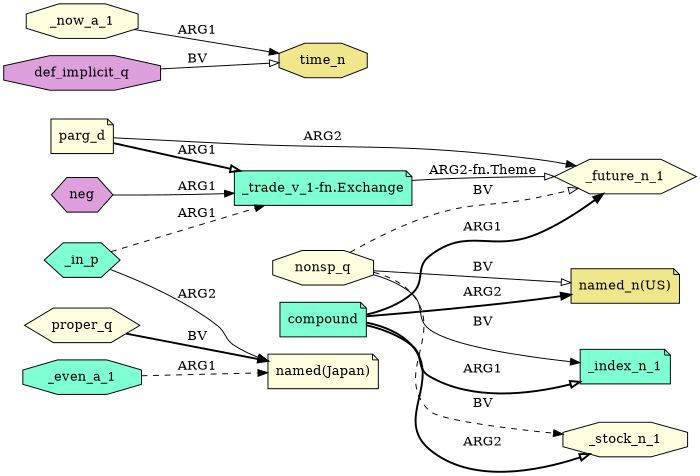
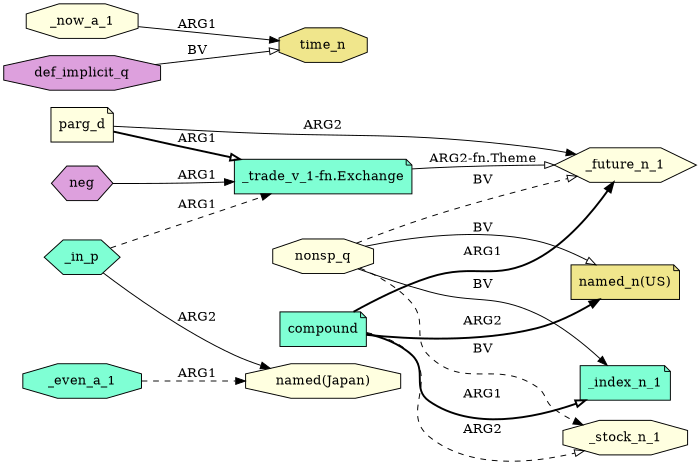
node "proper_q": removed
node "named(Japan)": shape note -> octagon
edge "compound" -> "_stock_n_1": style bold -> dashed
